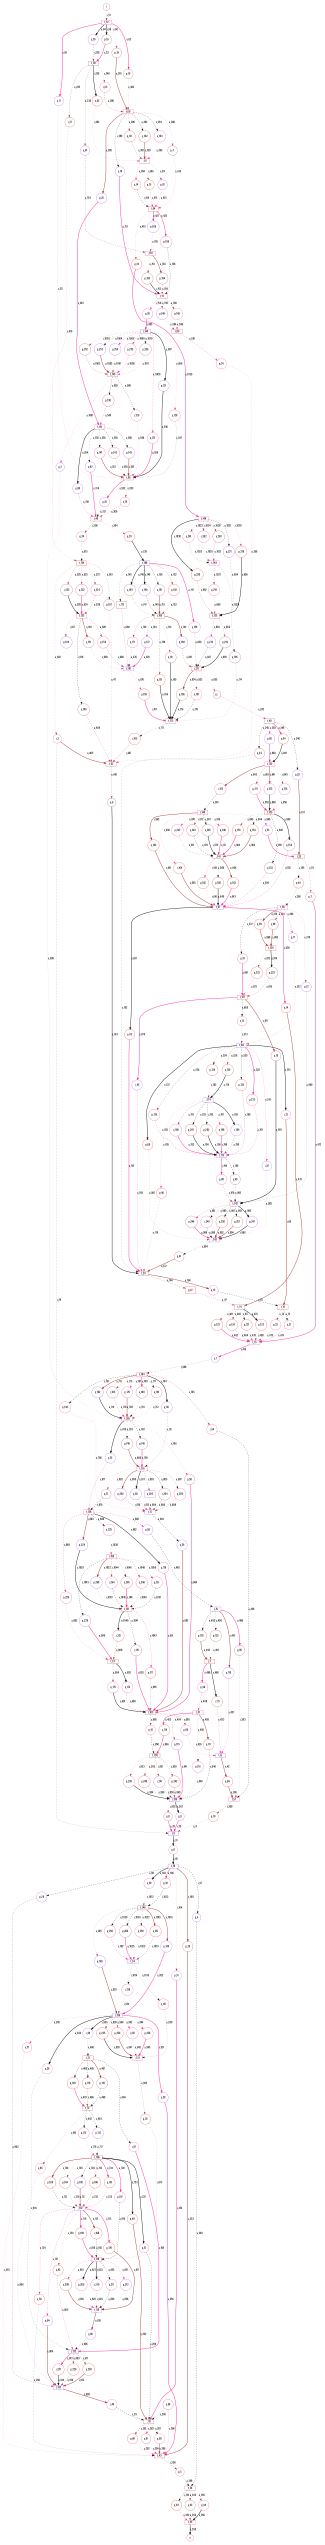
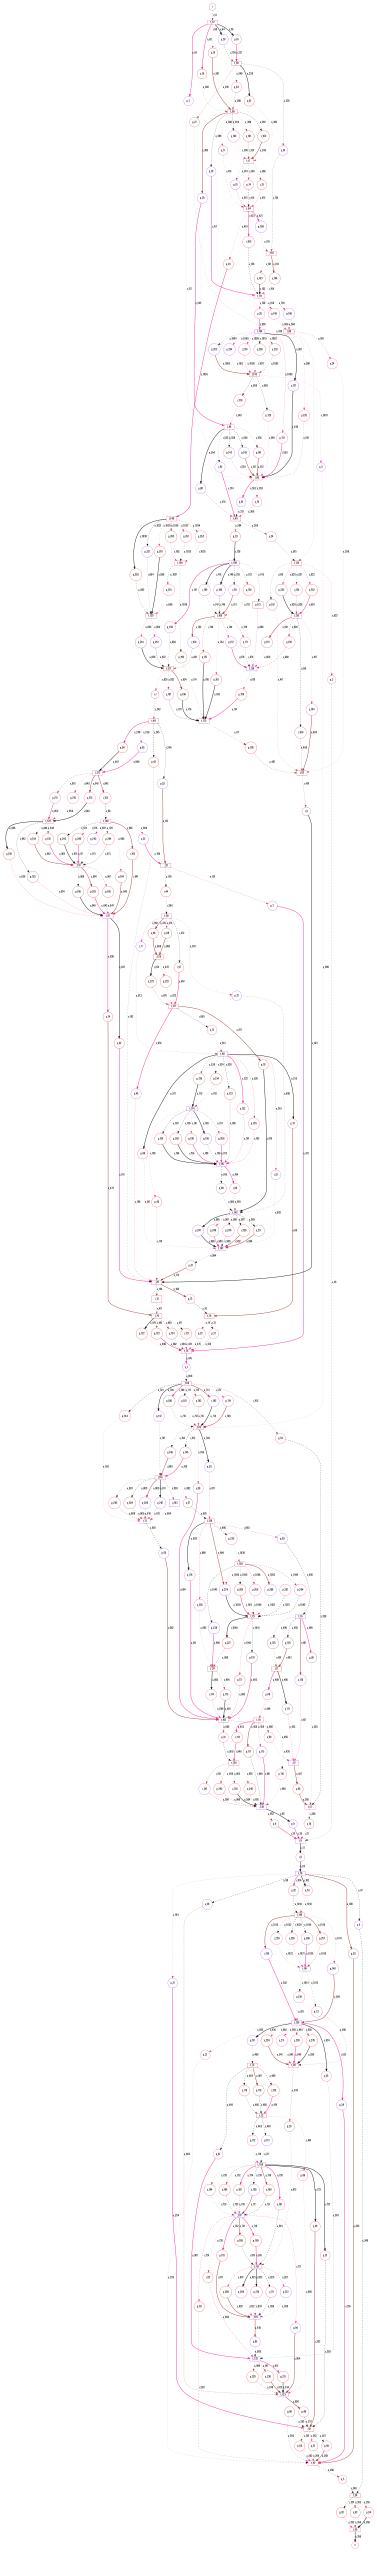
edge "p_2" -> "t_63": now "p_104" -> "t_63"
edge "t_150" -> "p_267": now "t_150" -> "p_224"
